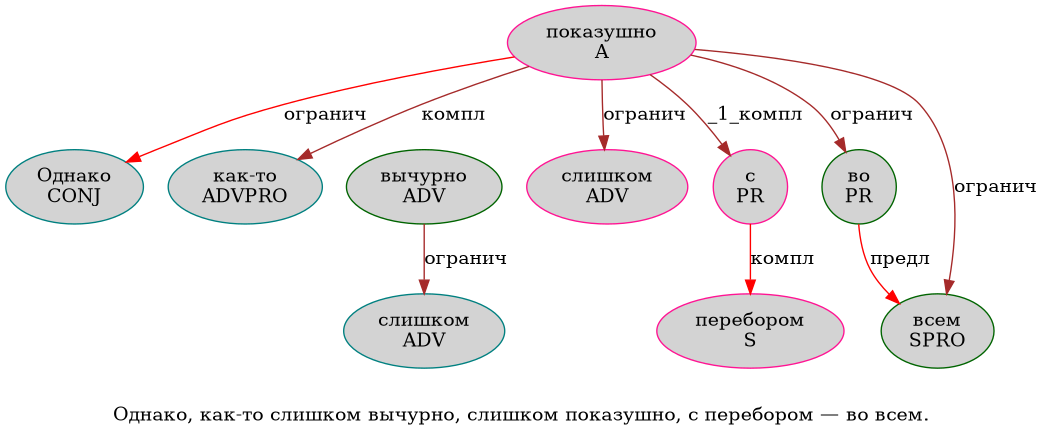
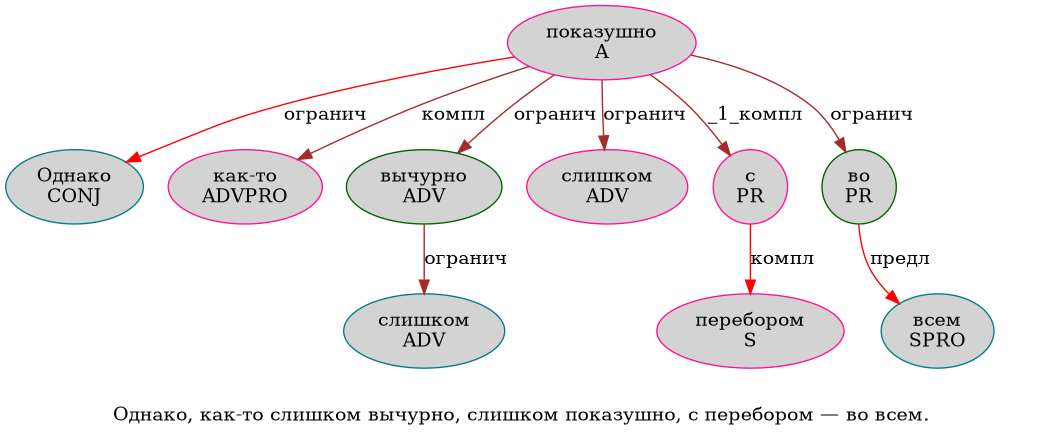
edge "показушно A" -> "всем SPRO": now "показушно A" -> "вычурно ADV"
node "как-то ADVPRO": color teal -> deeppink
node "всем SPRO": color darkgreen -> teal
